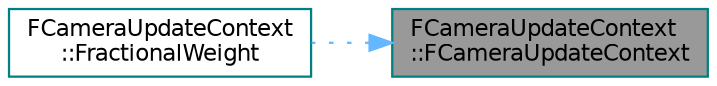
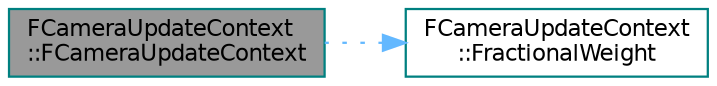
edge "FCameraUpdateContext ::FractionalWeight" -> "FCameraUpdateContext ::FCameraUpdateContext": reversed
